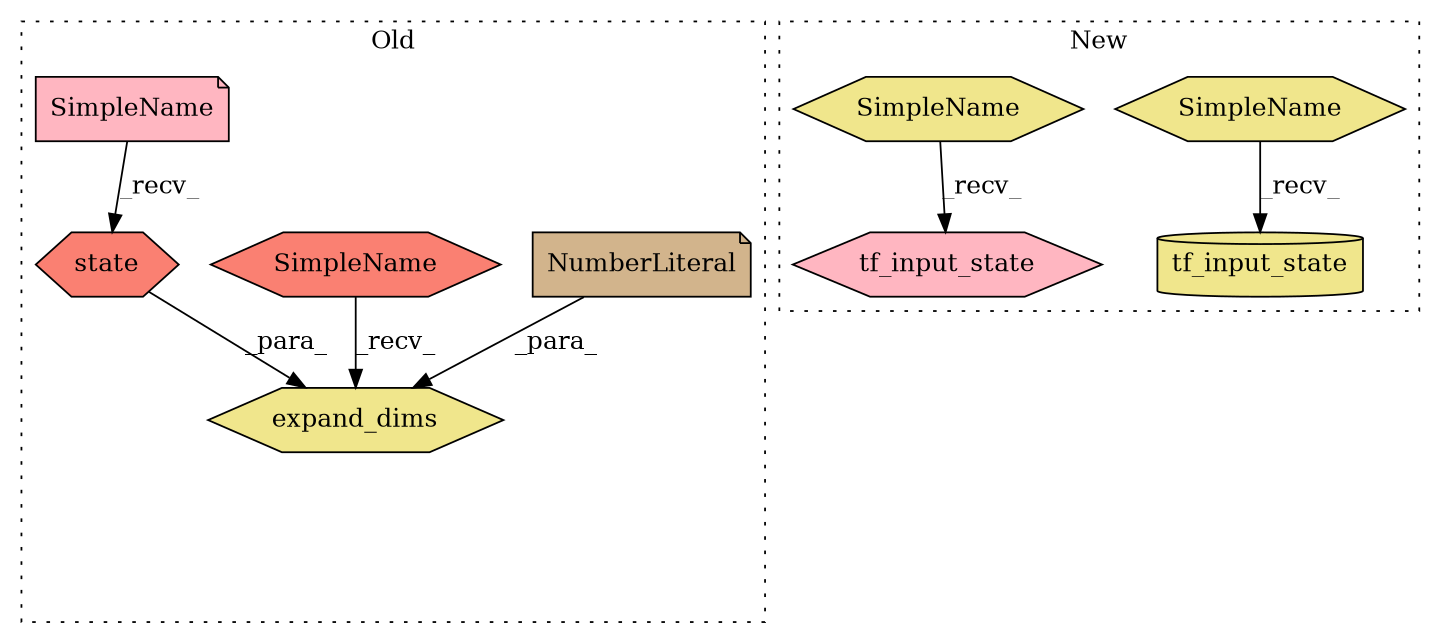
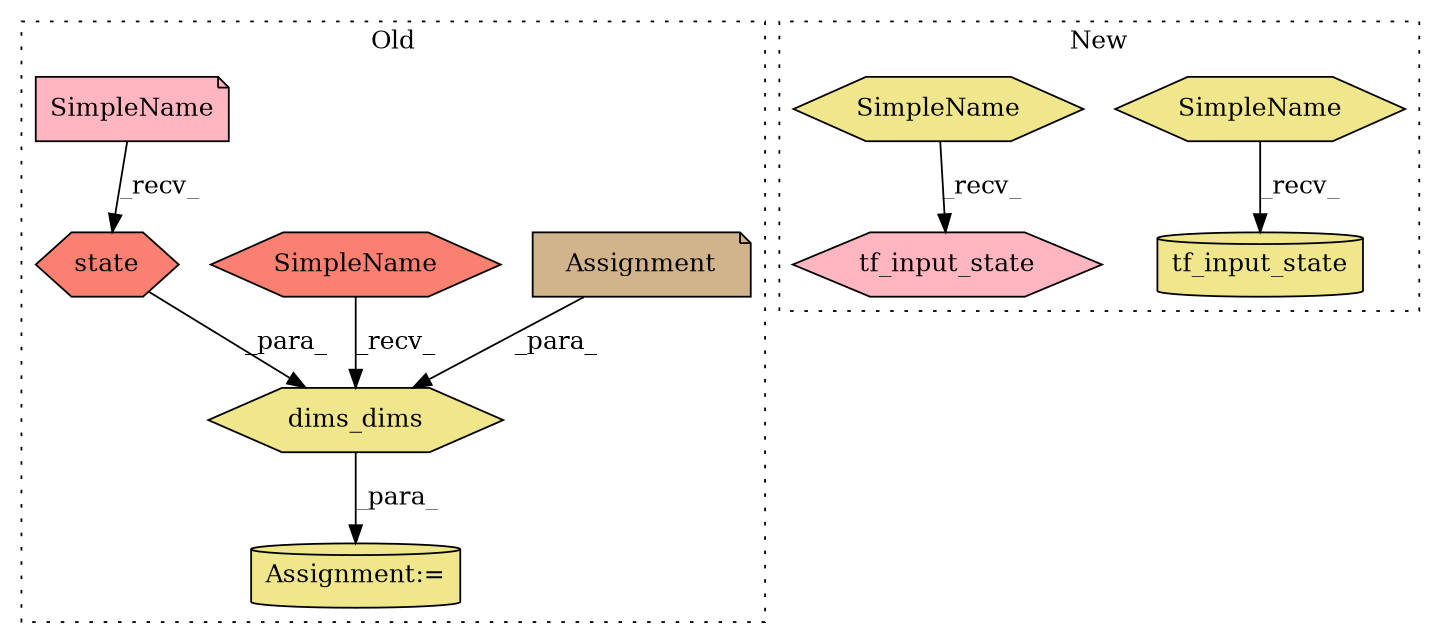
node "NumberLiteral": label "NumberLiteral" -> "Assignment"
node "expand_dims": label "expand_dims" -> "dims_dims"
node "Assignment:=": added
